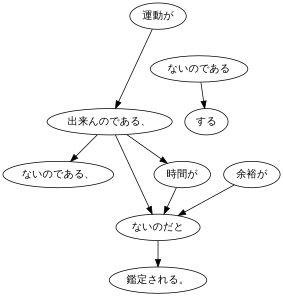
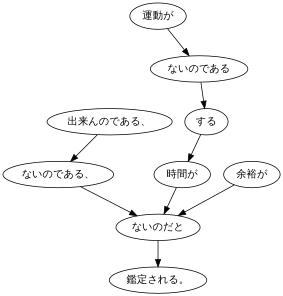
edge "運動が" -> "出来んのである、": now "運動が" -> "ないのである"
edge "出来んのである、" -> "時間が": now "する" -> "時間が"
edge "出来んのである、" -> "ないのだと": now "ないのである、" -> "ないのだと"
